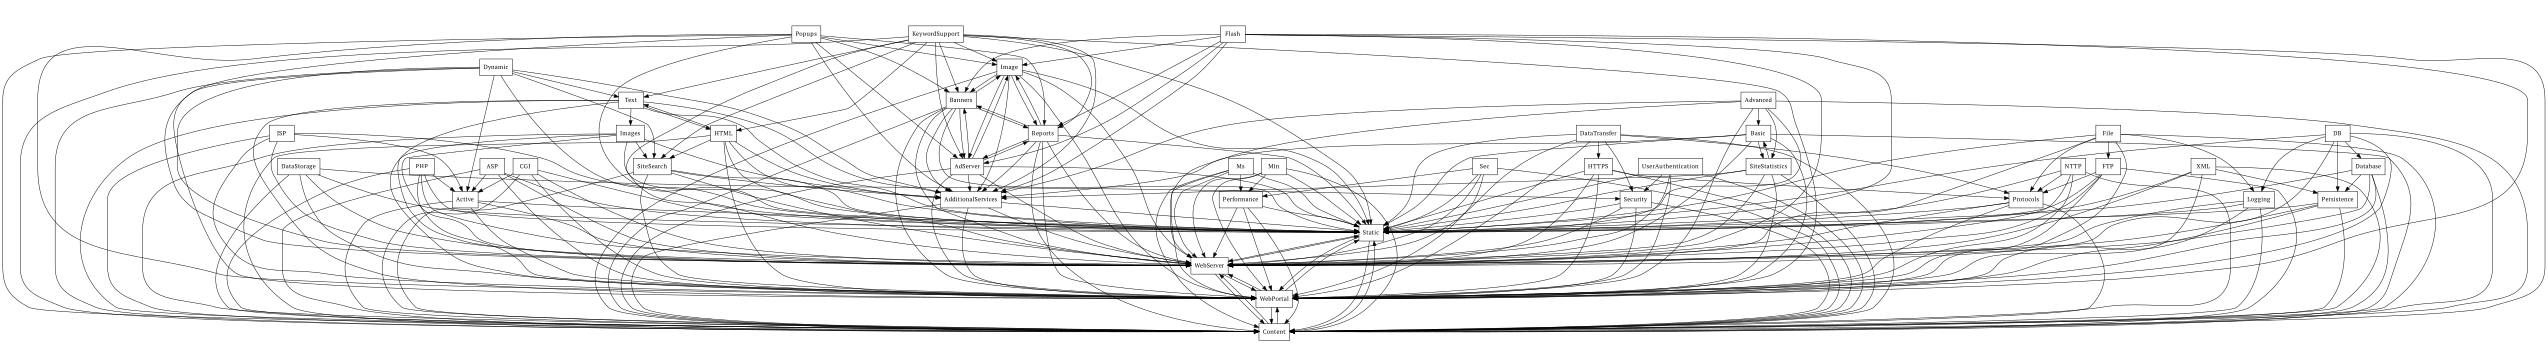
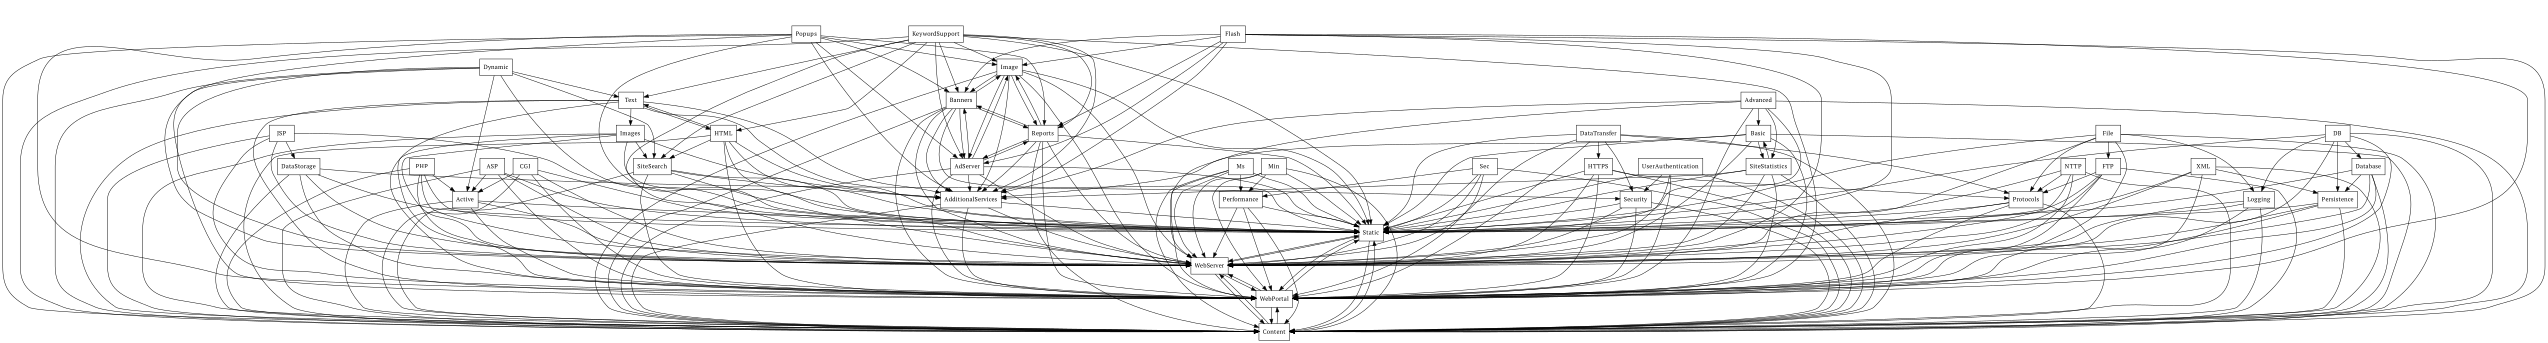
edge "Dynamic" -> "AdditionalServices": removed
edge "JSP" -> "Active": now "JSP" -> "DataStorage"
